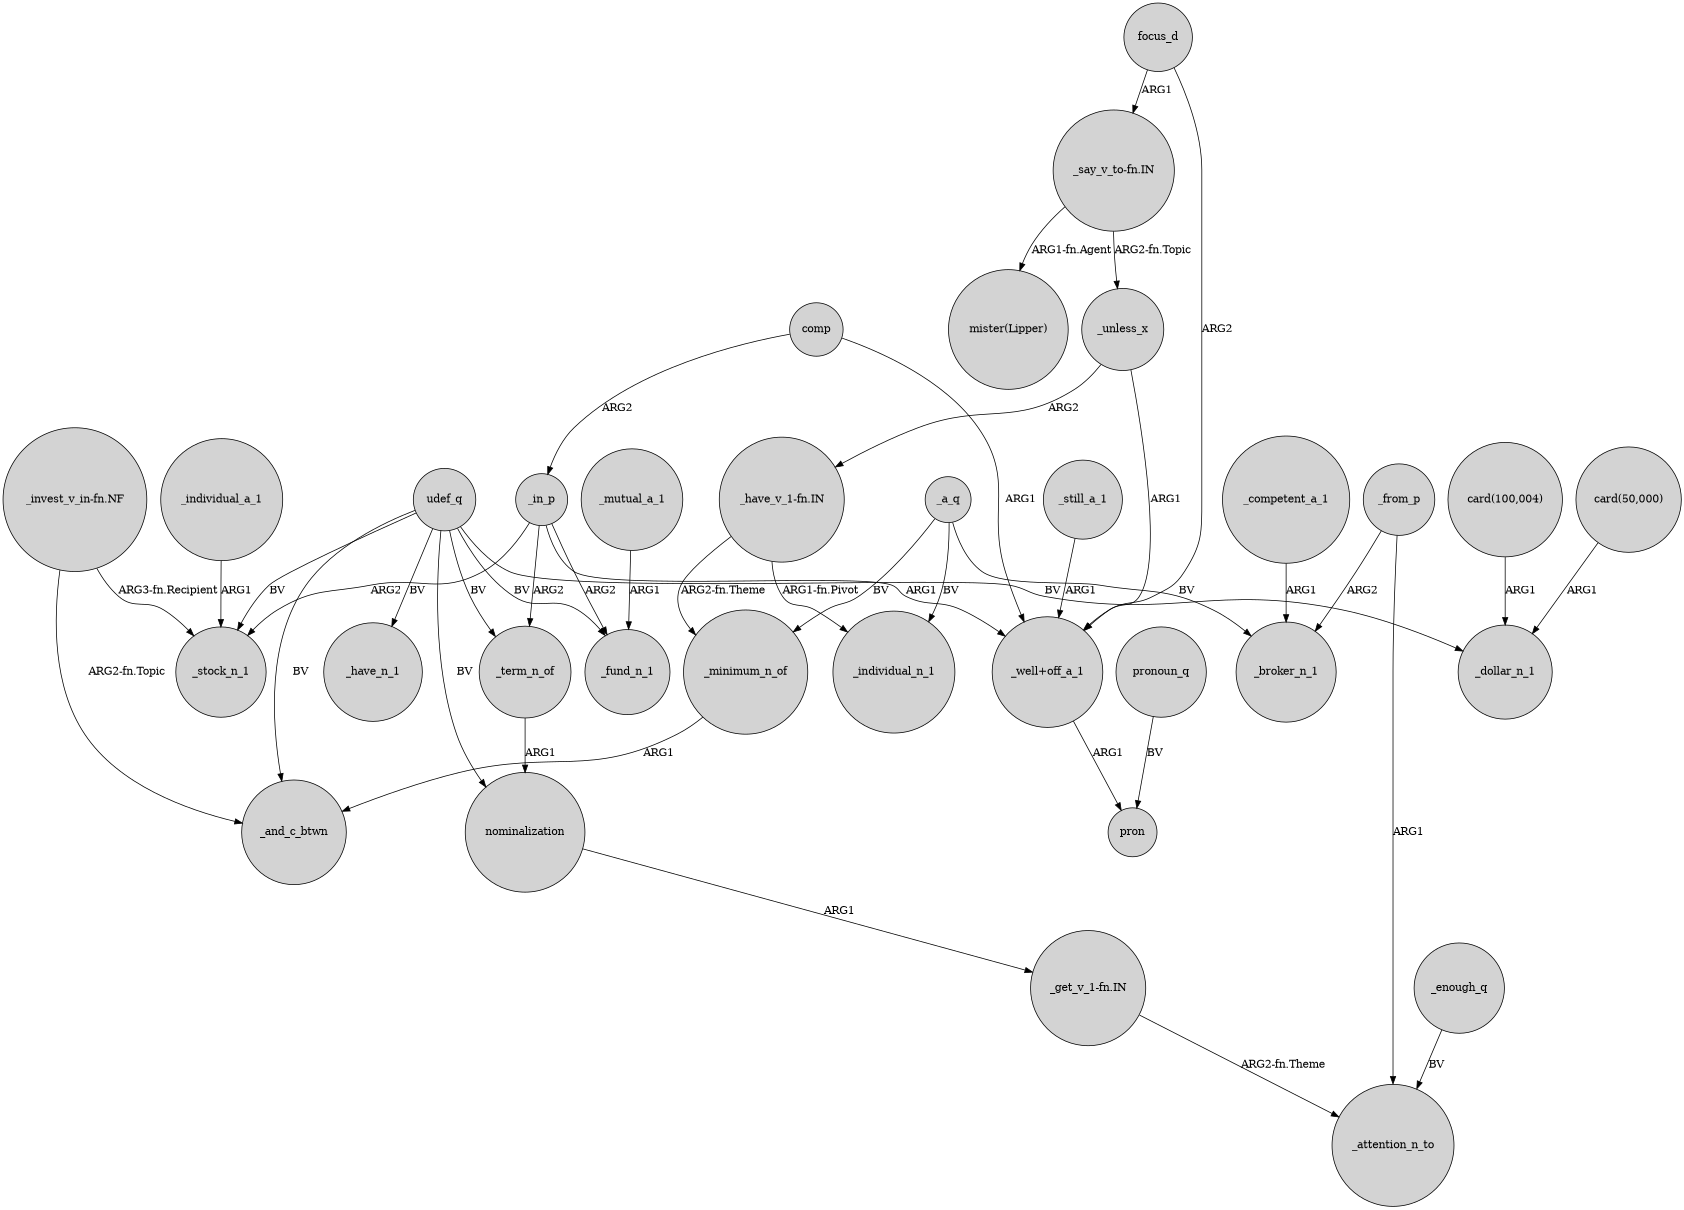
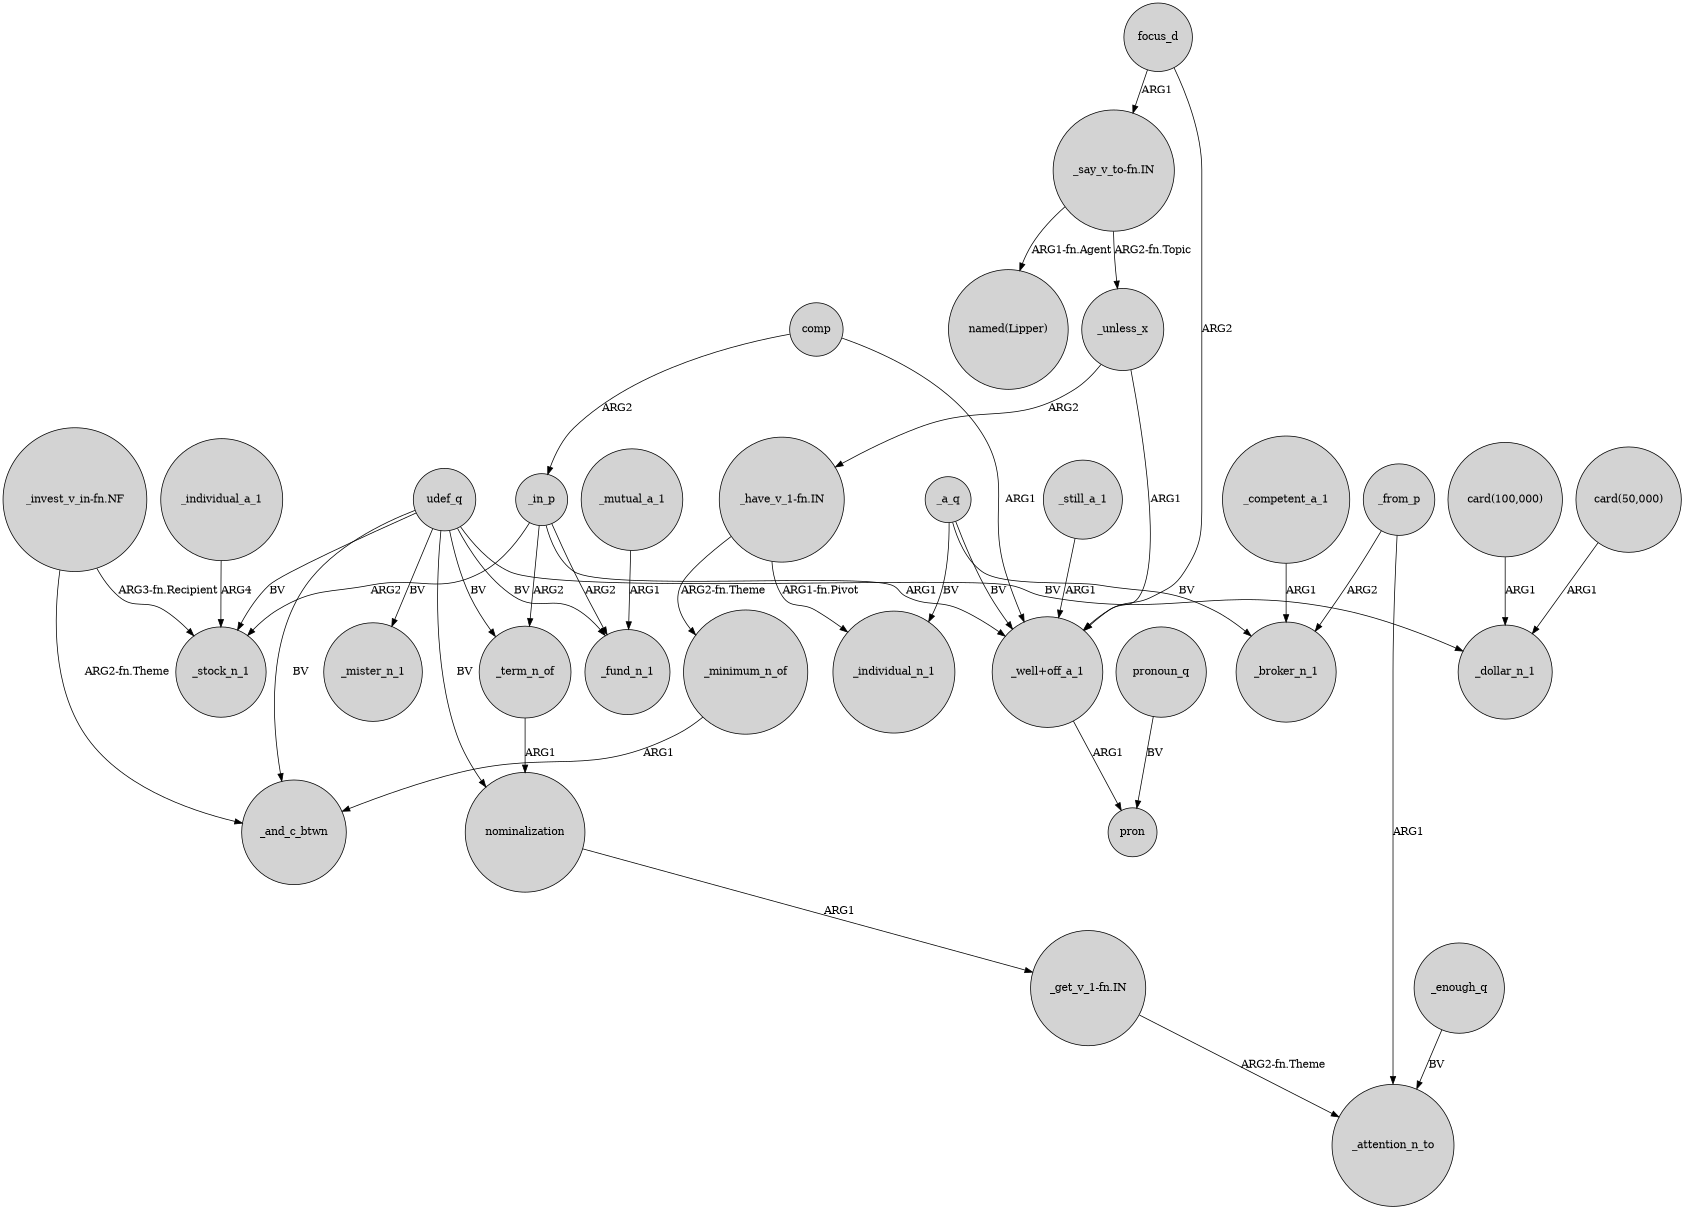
node "mister(Lipper)": label "mister(Lipper)" -> "named(Lipper)"
node "card(100,004)": label "card(100,004)" -> "card(100,000)"
edge "_a_q" -> "_minimum_n_of": now "_a_q" -> "_well+off_a_1"
edge "_individual_a_1" -> "_stock_n_1": label "ARG1" -> "ARG4"
edge "_invest_v_in-fn.NF" -> "_and_c_btwn": label "ARG2-fn.Topic" -> "ARG2-fn.Theme"
node "_have_n_1": label "_have_n_1" -> "_mister_n_1"
